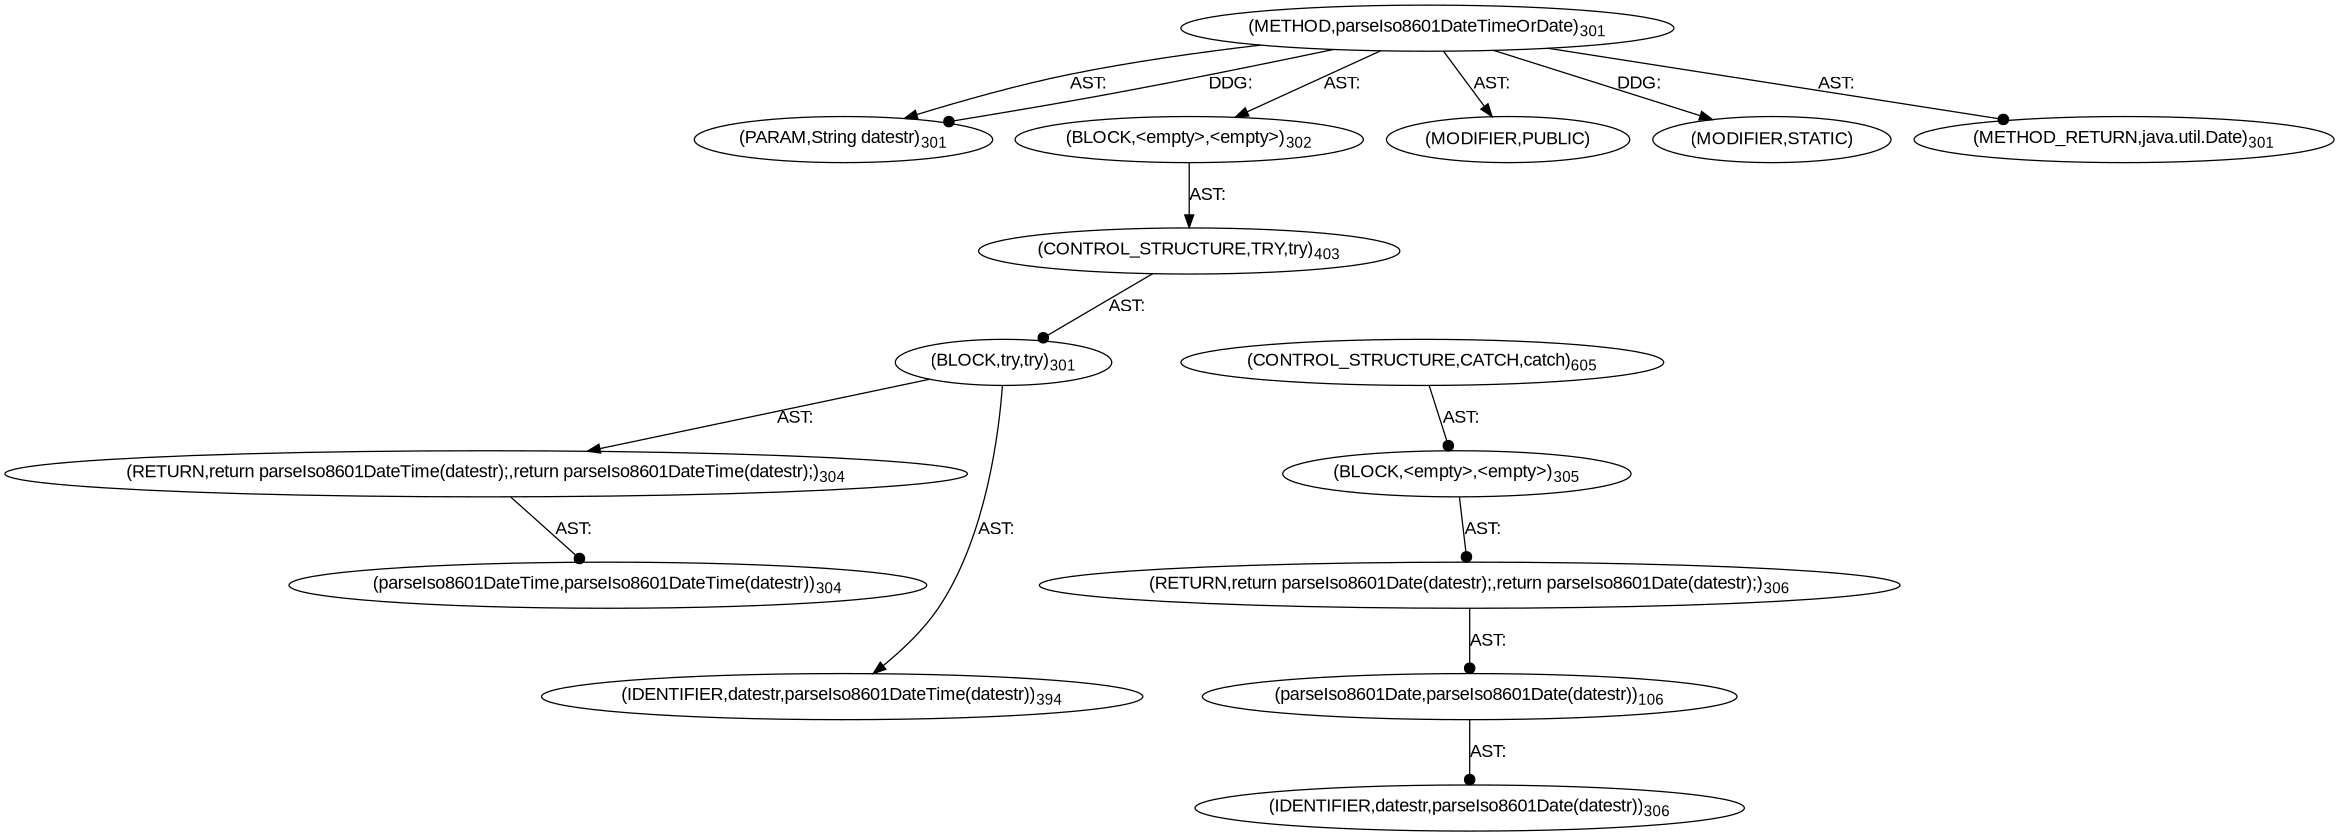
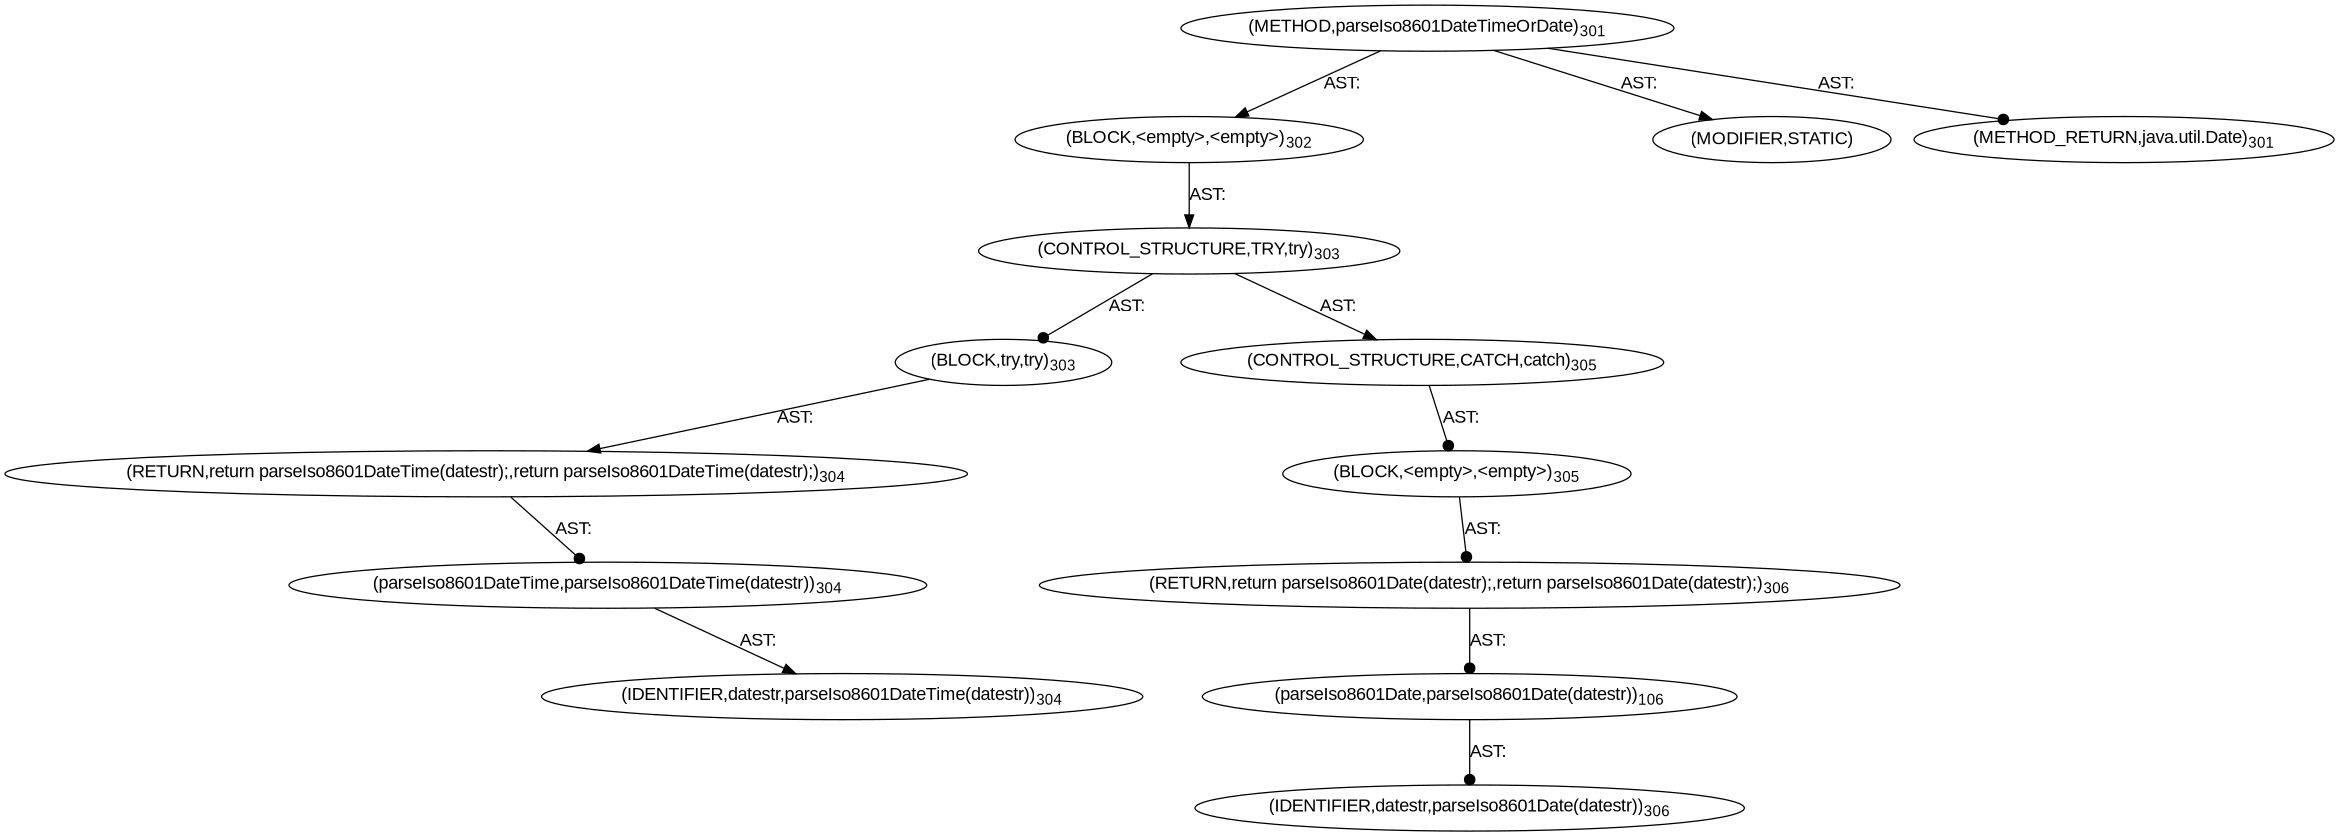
edge "(METHOD,parseIso8601DateTimeOrDate)" -> "(MODIFIER,STATIC)": label "DDG: " -> "AST: "
node "(PARAM,String datestr)": removed
node "(MODIFIER,PUBLIC)": removed
node "(CONTROL_STRUCTURE,TRY,try)": text "403" -> "303"
edge "(CONTROL_STRUCTURE,TRY,try)" -> "(CONTROL_STRUCTURE,CATCH,catch)": added, label "AST:"
node "(BLOCK,try,try)": text "301" -> "303"
node "(CONTROL_STRUCTURE,CATCH,catch)": text "605" -> "305"
edge "(BLOCK,try,try)" -> "(IDENTIFIER,datestr,parseIso8601DateTime(datestr))": now "(parseIso8601DateTime,parseIso8601DateTime(datestr))" -> "(IDENTIFIER,datestr,parseIso8601DateTime(datestr))"
node "(IDENTIFIER,datestr,parseIso8601DateTime(datestr))": text "394" -> "304"
